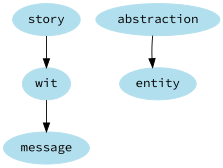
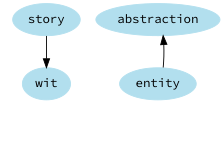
edge "abstraction" -> "entity": reversed
node "message": removed
